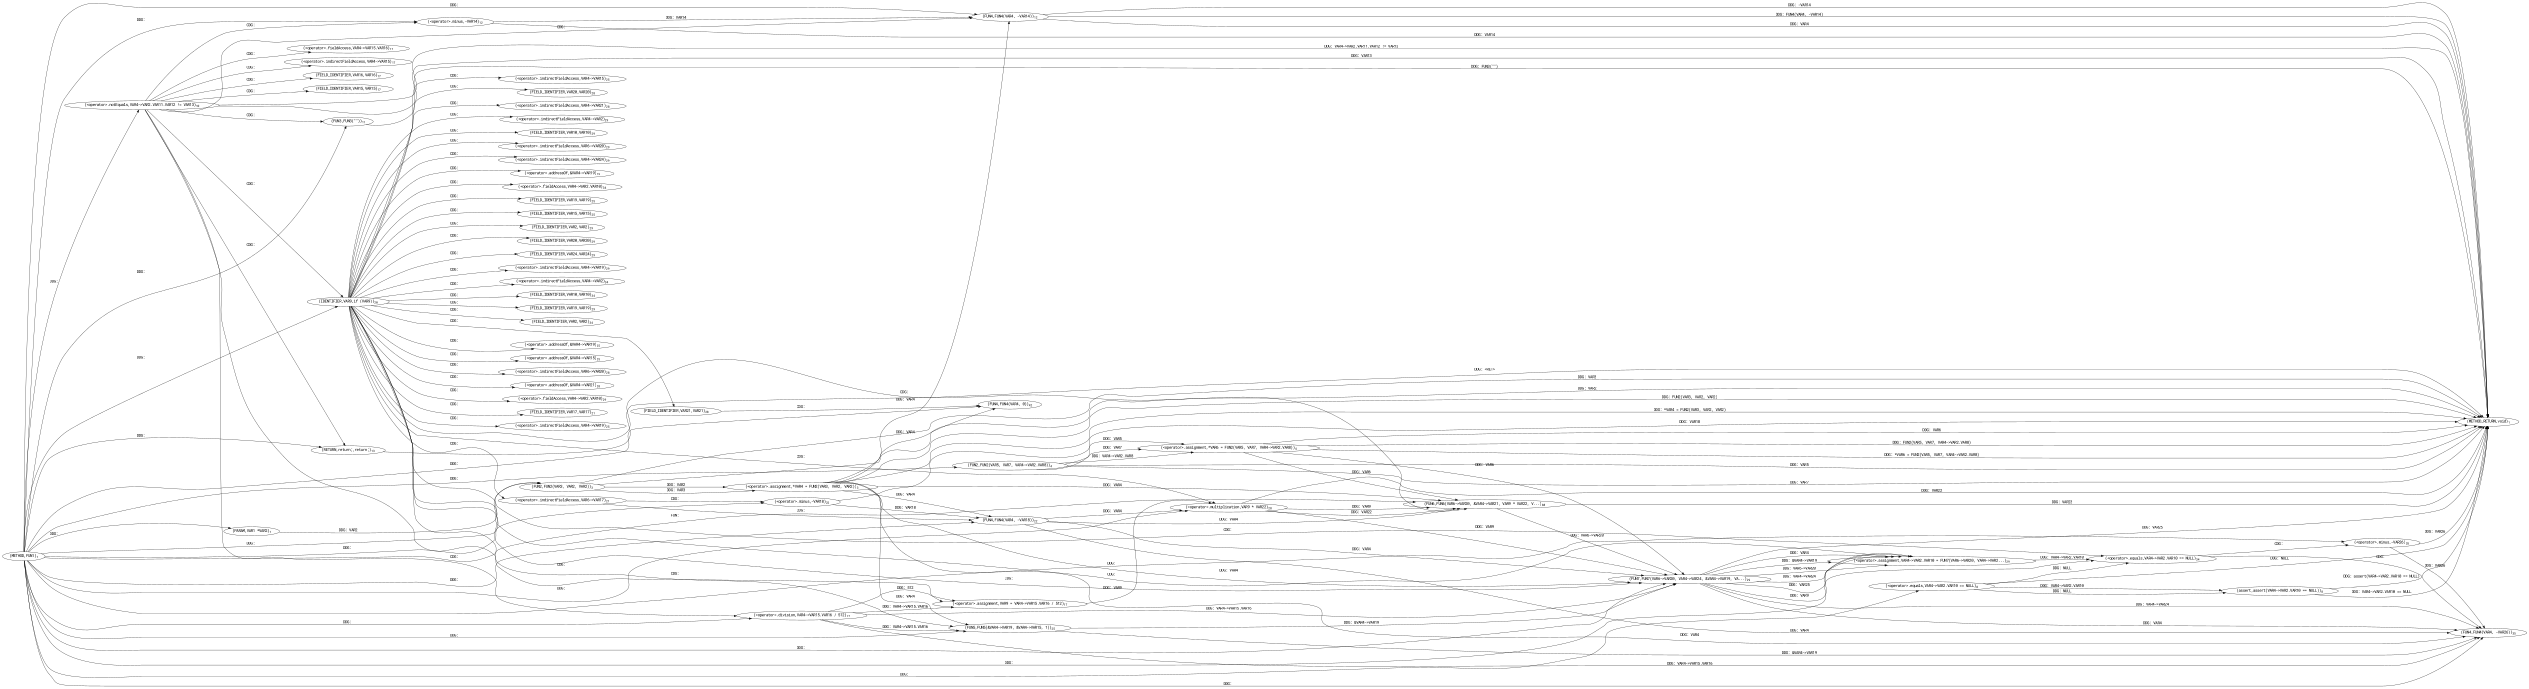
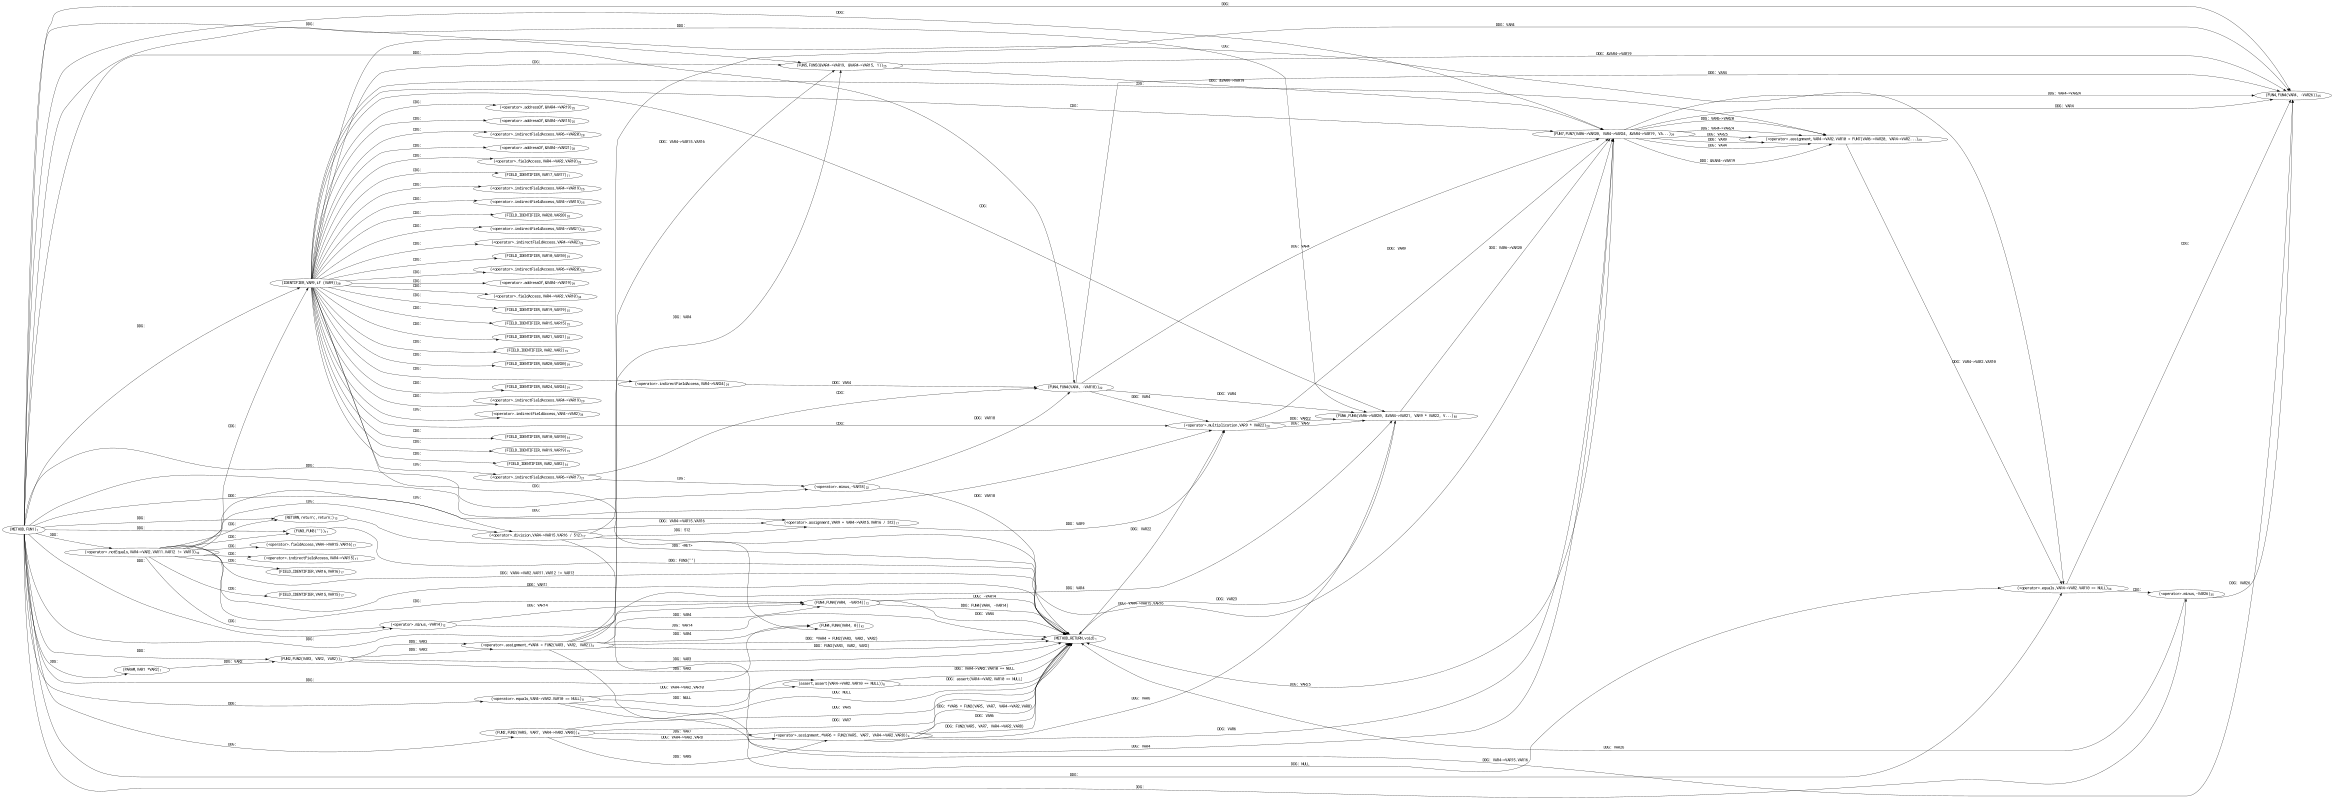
edge "(FIELD_IDENTIFIER,VAR21,VAR21)" -> "(FUN4,FUN4(VAR4, 0))": now "(IDENTIFIER,VAR9,if (VAR9))" -> "(FUN4,FUN4(VAR4, 0))"
edge "(<operator>.multiplication,VAR9 * VAR22)" -> "(METHOD_RETURN,void)": reversed
edge "(<operator>.assignment,*VAR4 = FUN2(VAR3, VAR2, VAR2))" -> "(FUN4,FUN4(VAR4, -VAR18))": now "(<operator>.indirectFieldAccess,VAR4->VAR24)" -> "(FUN4,FUN4(VAR4, -VAR18))"
edge "(METHOD,FUN1)" -> "(FUN6,FUN6(VAR6->VAR20, &VAR4->VAR21, VAR9 * VAR22, V...)": label "FUN: " -> "DDG: "
